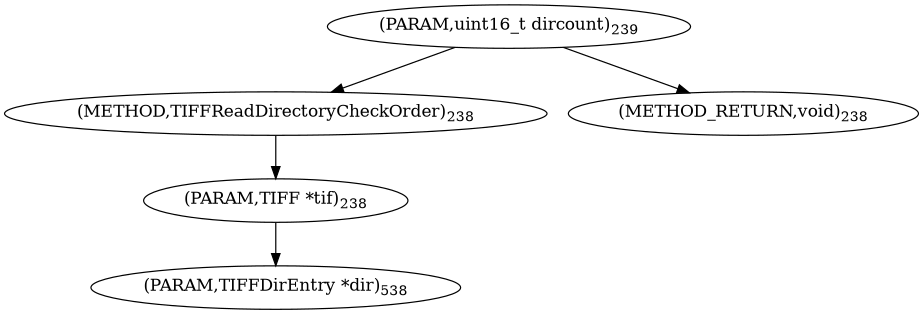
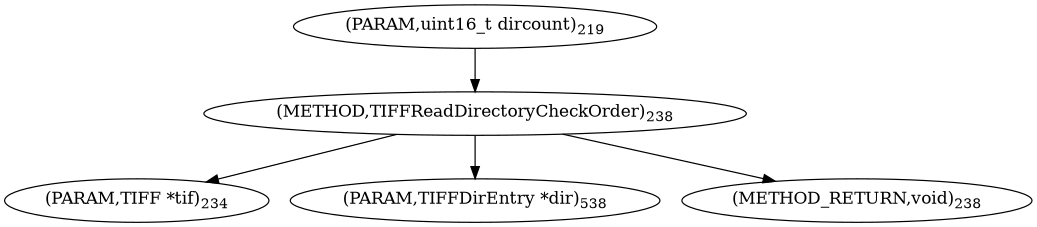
node "(PARAM,uint16_t dircount)": text "239" -> "219"
edge "(PARAM,uint16_t dircount)" -> "(METHOD_RETURN,void)": now "(METHOD,TIFFReadDirectoryCheckOrder)" -> "(METHOD_RETURN,void)"
node "(PARAM,TIFF *tif)": text "238" -> "234"
edge "(PARAM,TIFF *tif)" -> "(PARAM,TIFFDirEntry *dir)": now "(METHOD,TIFFReadDirectoryCheckOrder)" -> "(PARAM,TIFFDirEntry *dir)"
